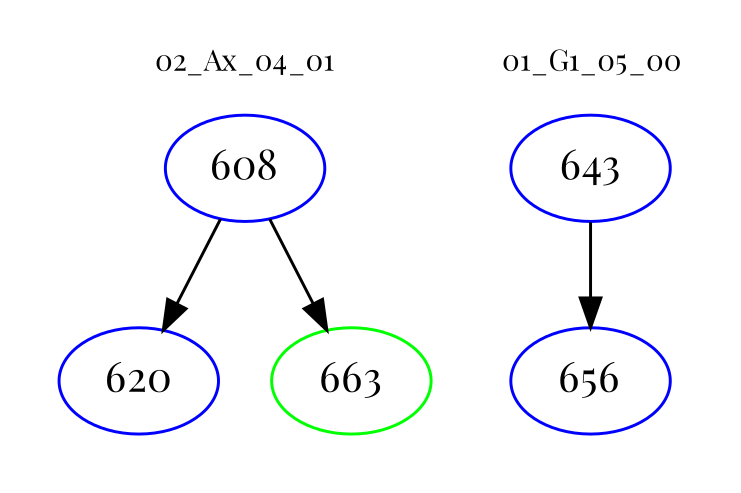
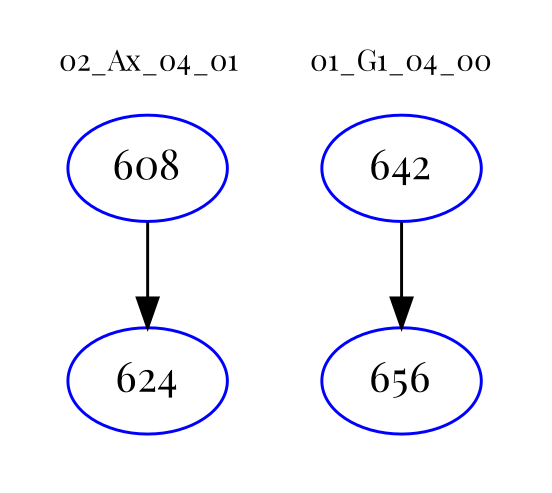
cluster "01_G1_05_00": label "01_G1_05_00" -> "01_G1_04_00"
node "643": label "643" -> "642"
node "620": label "620" -> "624"
node "663": removed
